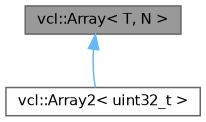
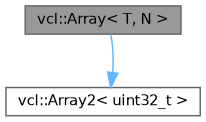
edge "vcl::Array2< uint32_t >" -> "vcl::Array< T, N >": reversed
